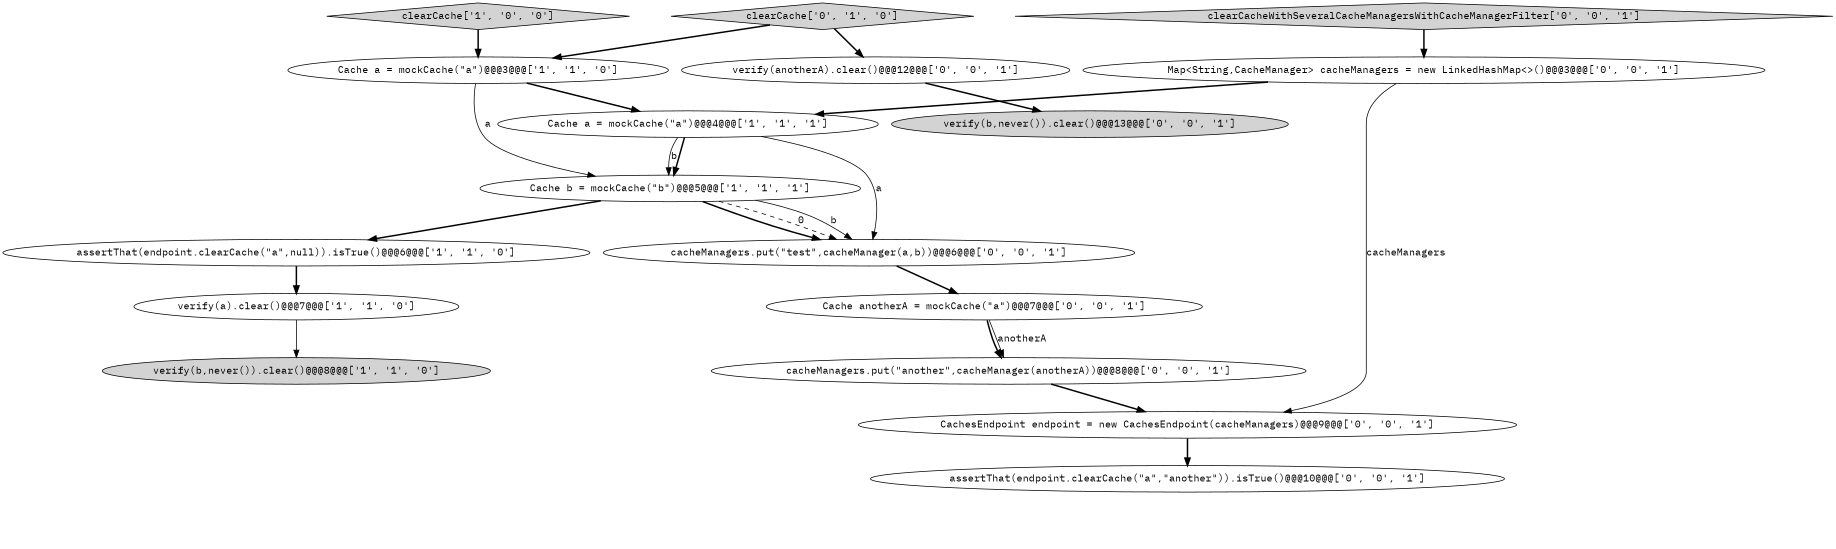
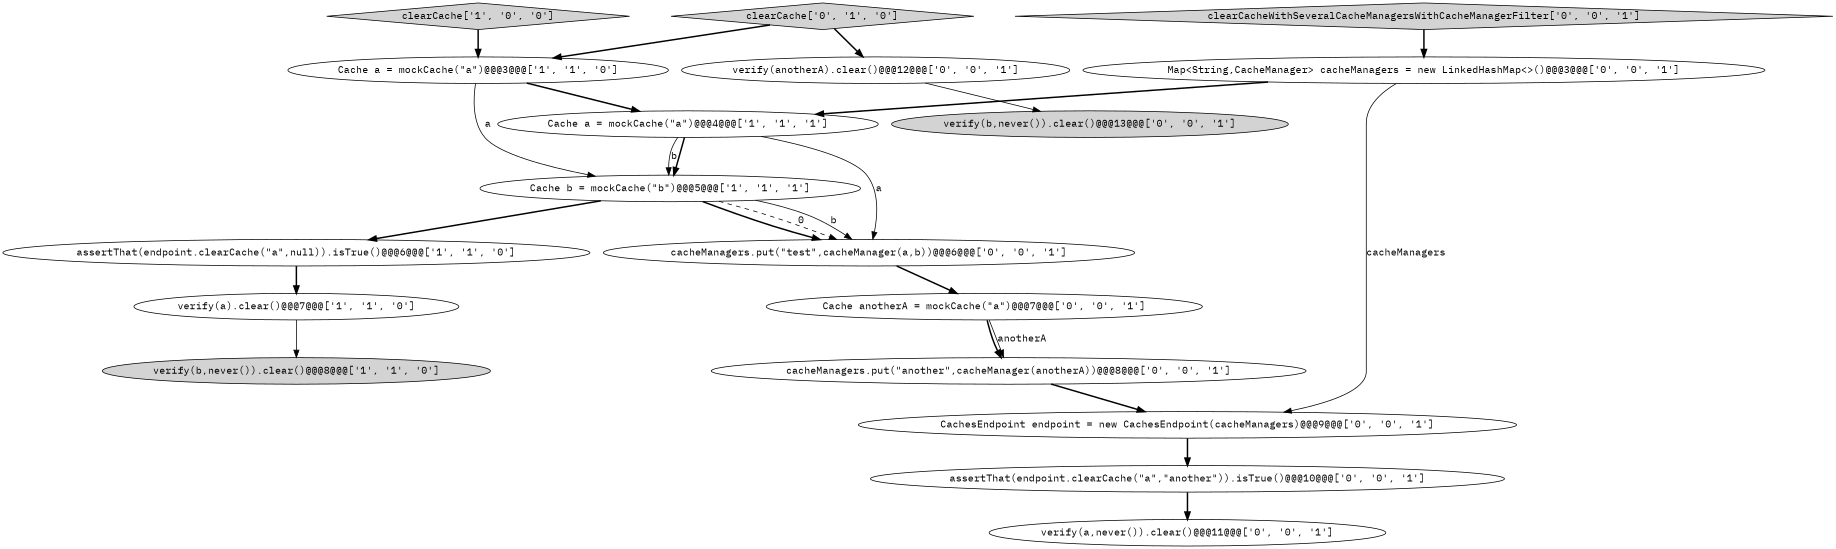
edge "verify(anotherA).clear()@@@12@@@['0', '0', '1']" -> "verify(b,never()).clear()@@@13@@@['0', '0', '1']": style bold -> solid
node "verify(a,never()).clear()@@@11@@@['0', '0', '1']": added
